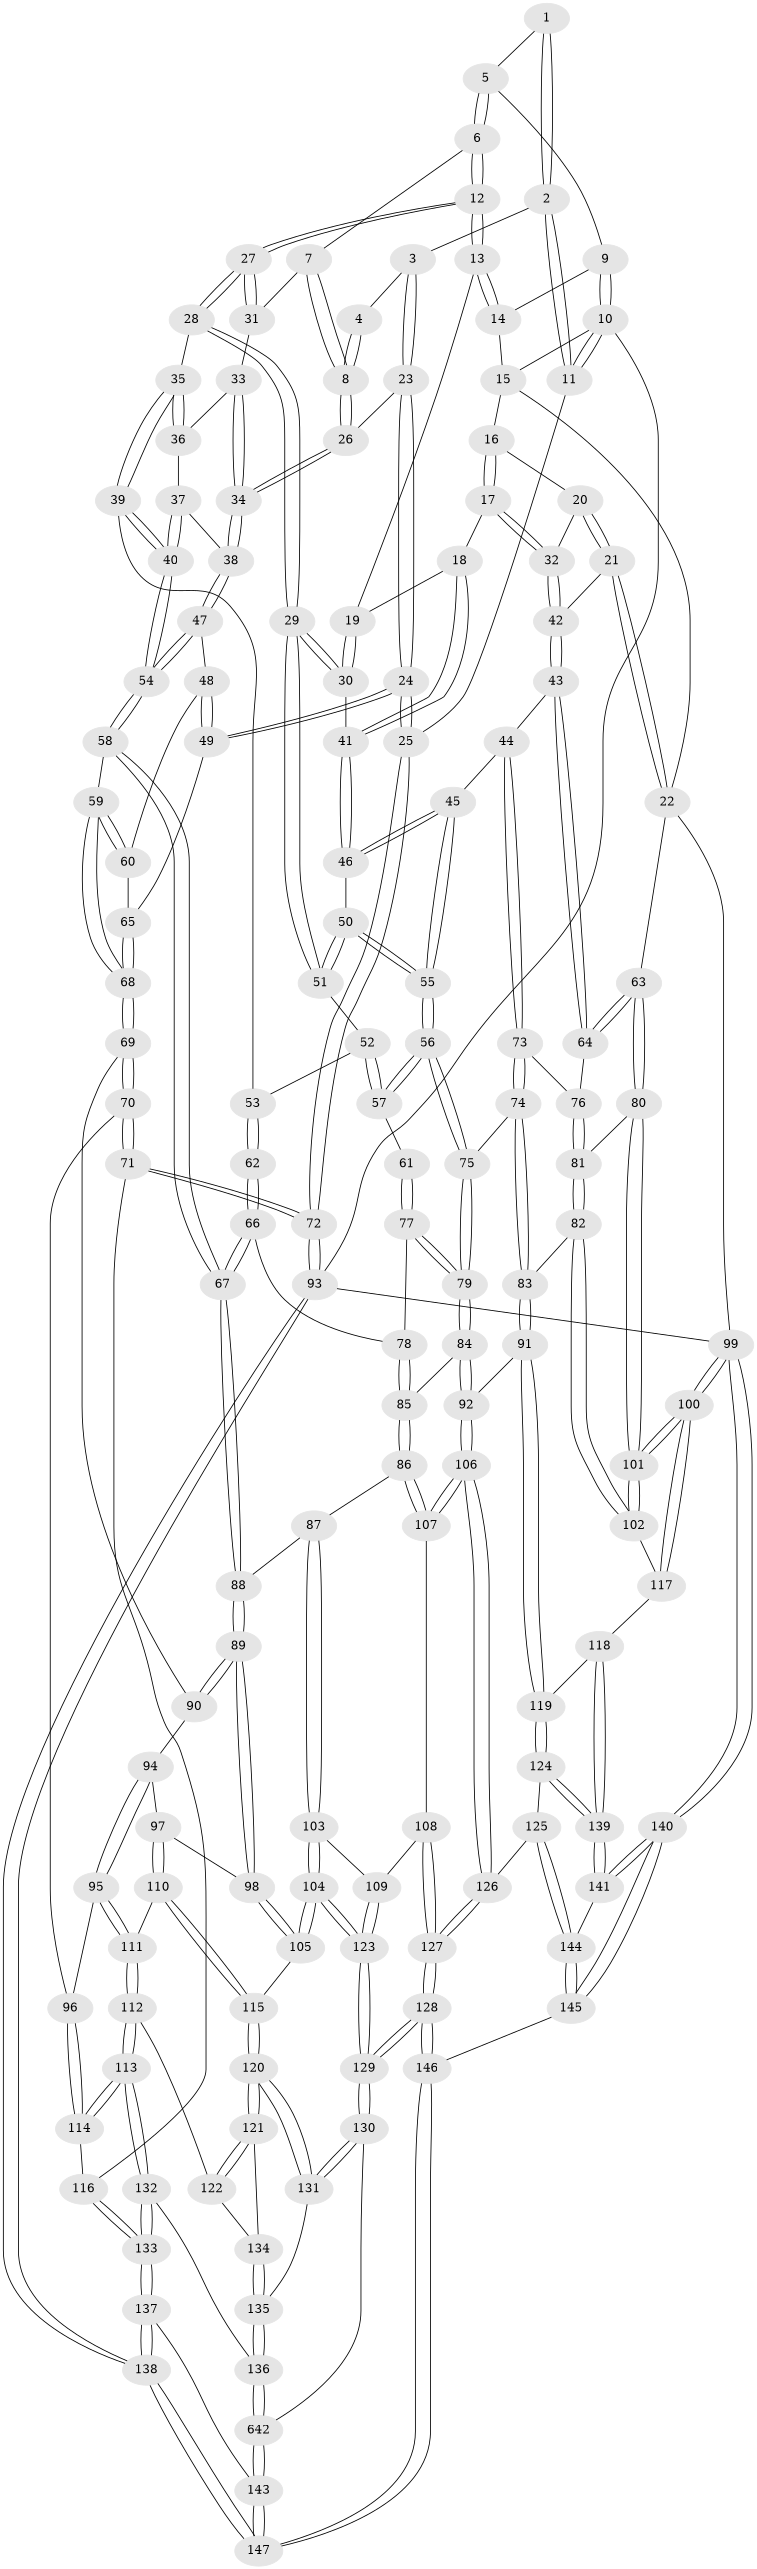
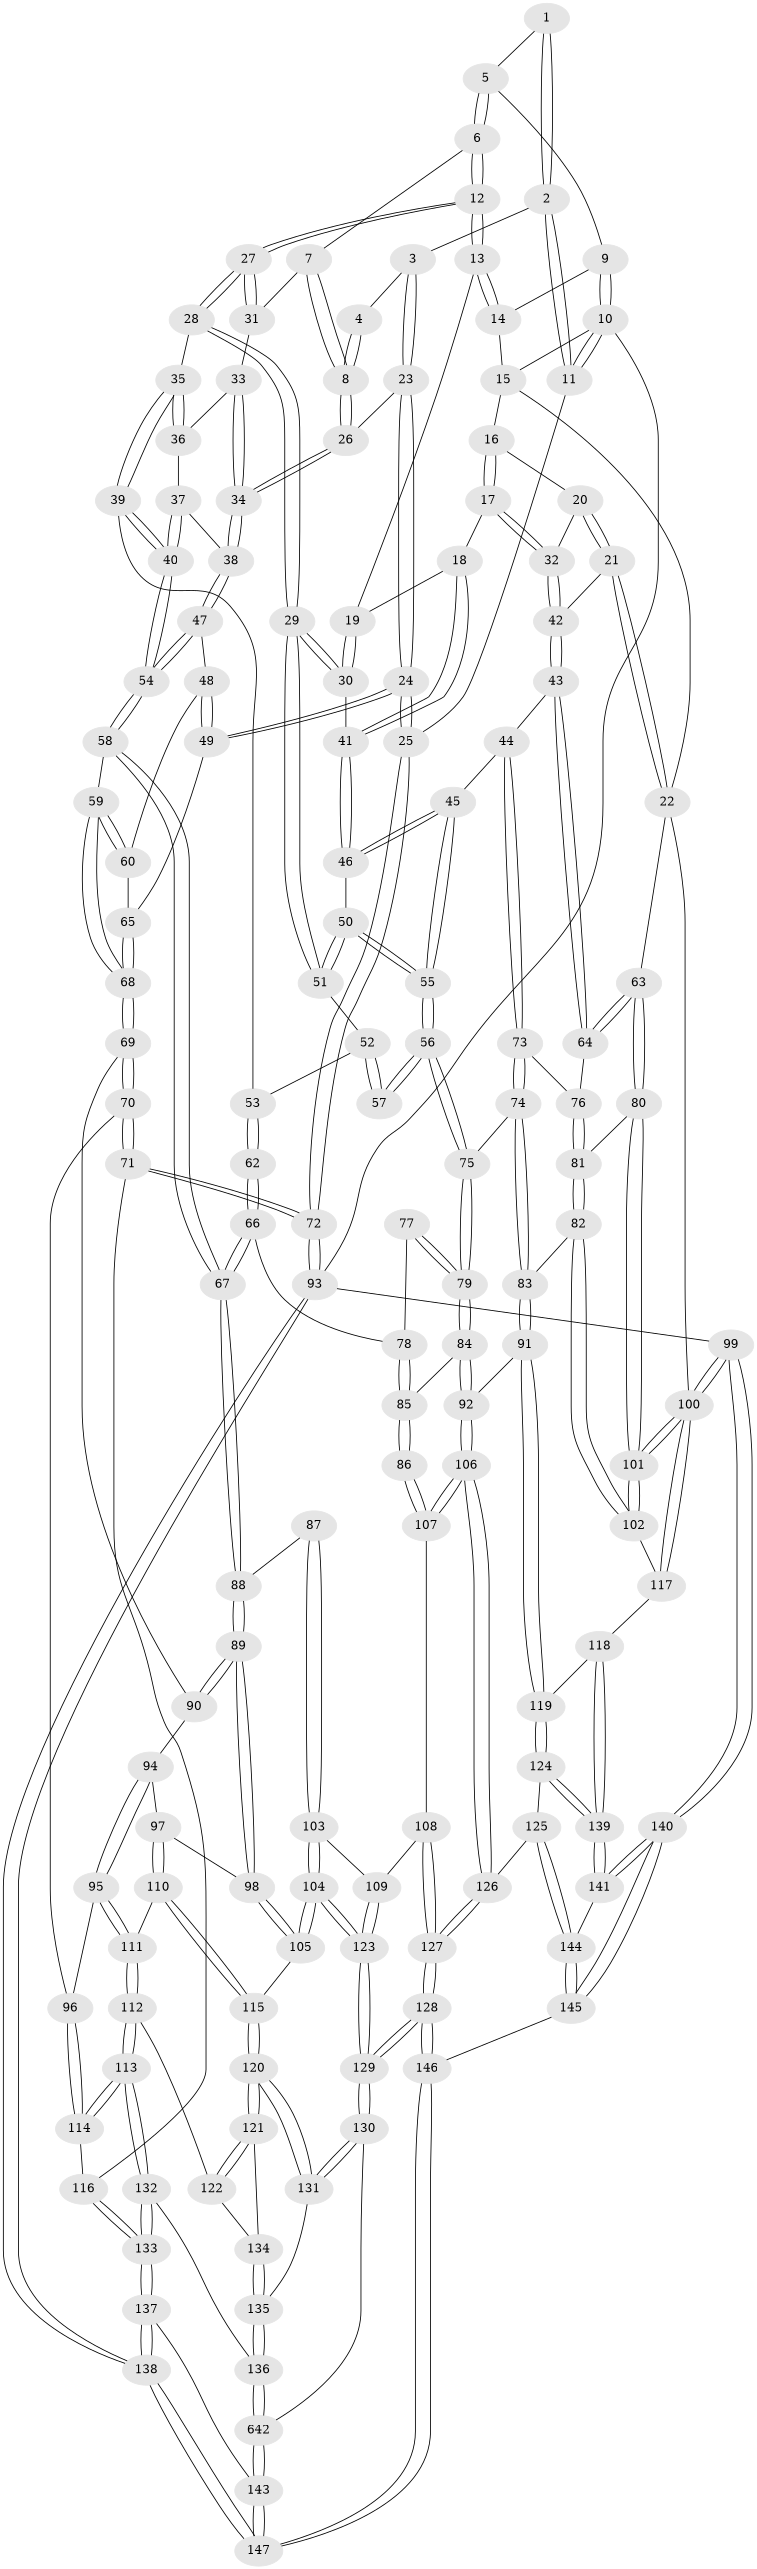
edge "22" -- "99": now "22" -- "100"
node "61": removed
edge "86" -- "87": removed
